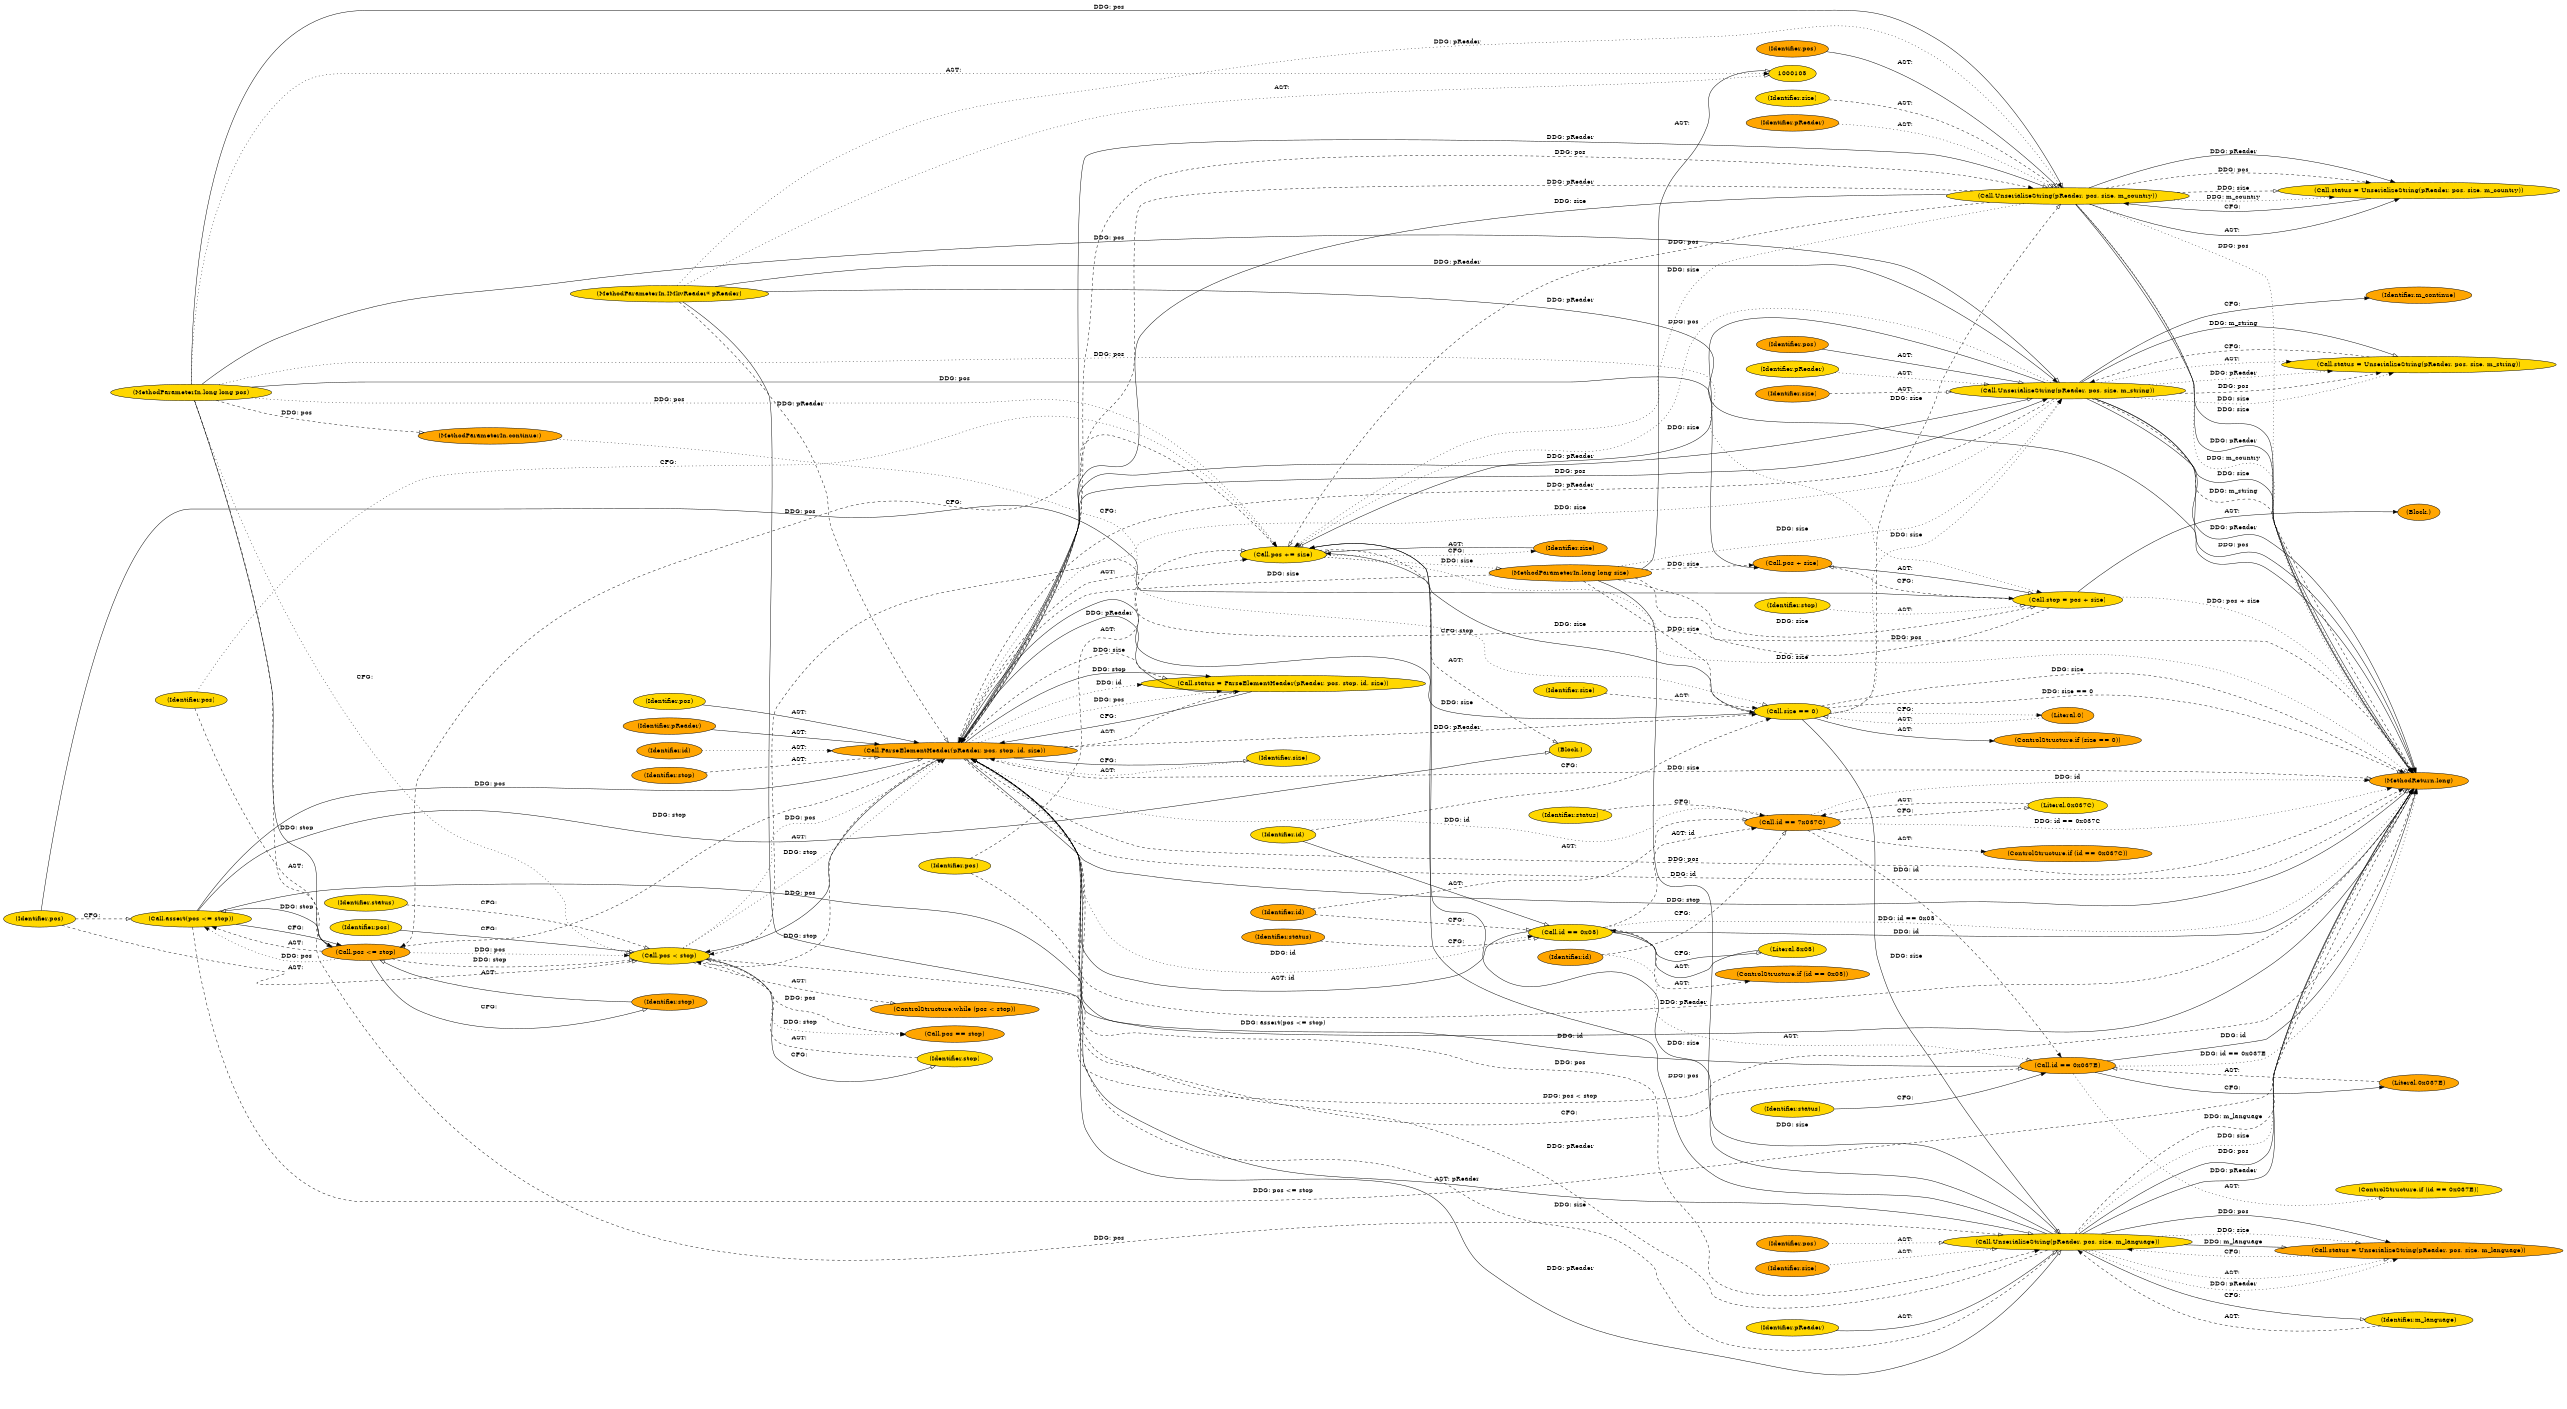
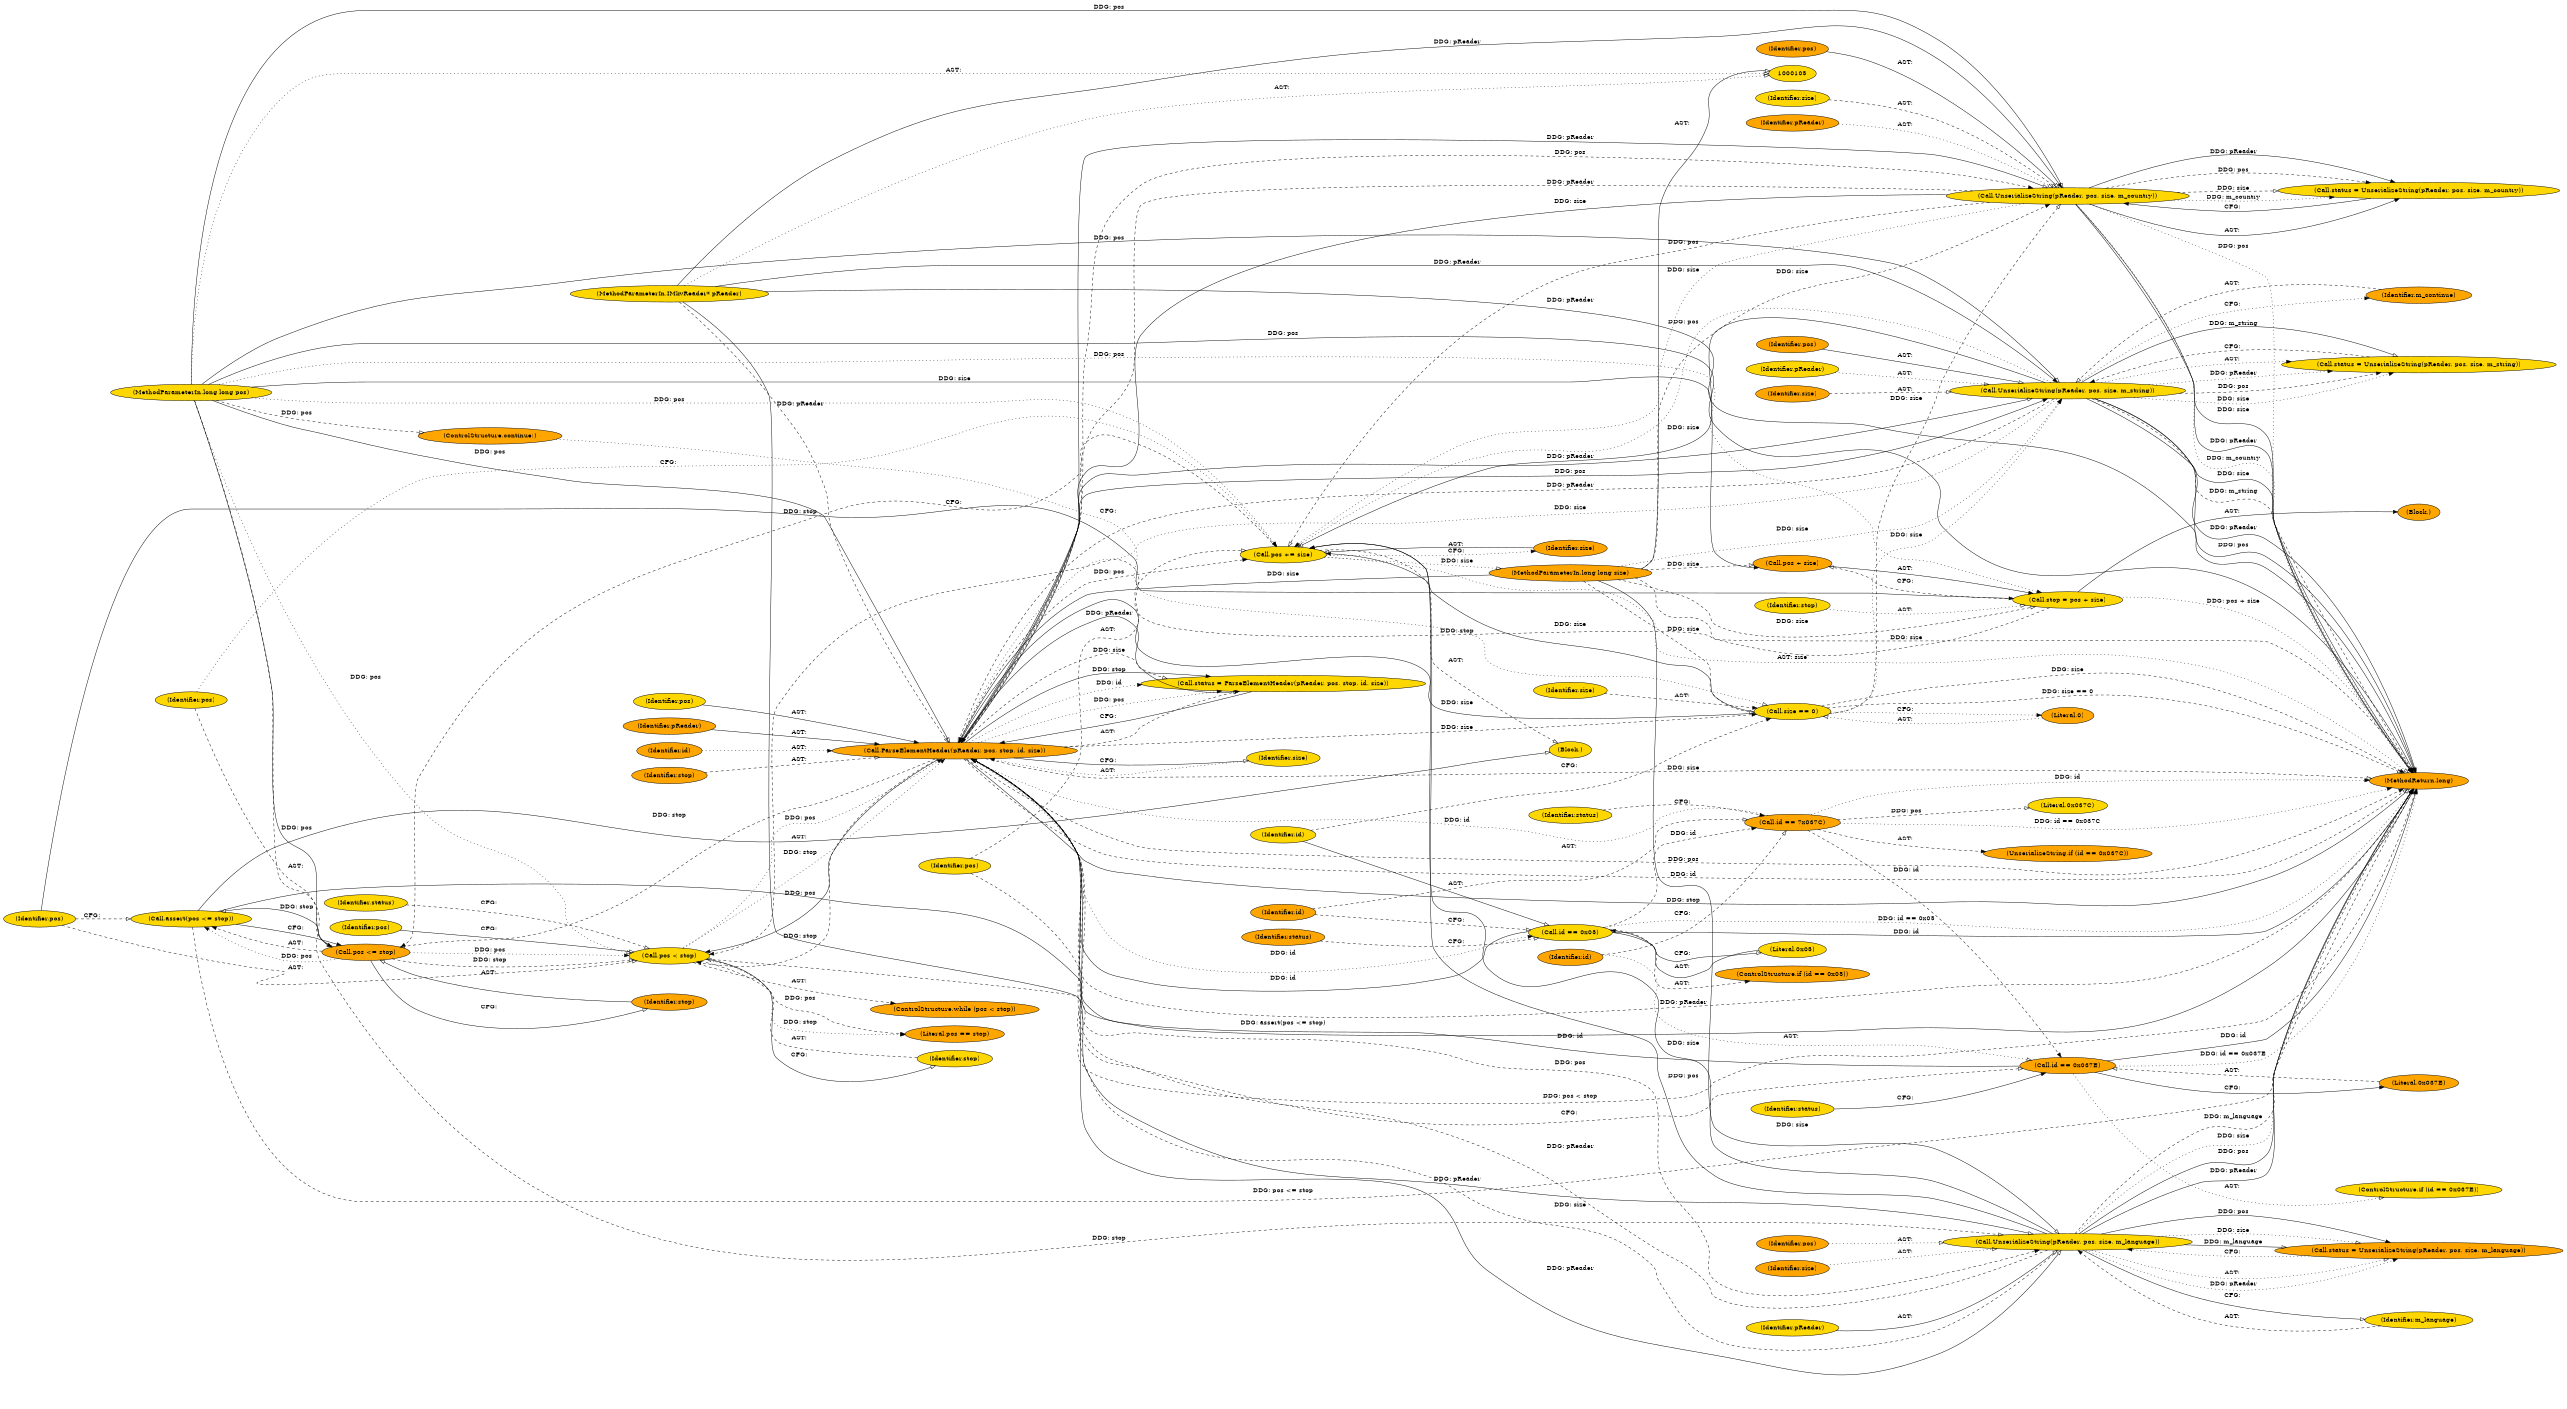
edge "(MethodParameterIn,IMkvReader* pReader)" -> "(Call,UnserializeString(pReader, pos, size, m_country))": style dotted -> solid
edge "(MethodParameterIn,long long pos)" -> "1000105": arrowhead normal -> onormal
edge "(Identifier,m_continue)" -> "(Call,UnserializeString(pReader, pos, size, m_string))": added, label "AST:"
edge "(MethodParameterIn,long long size)" -> "(Call,UnserializeString(pReader, pos, size, m_country))": added, label "DDG: size"
edge "(Call,UnserializeString(pReader, pos, size, m_string))" -> "(Identifier,m_continue)": style solid -> dotted
edge "(MethodParameterIn,long long pos)" -> "(MethodReturn,long)": added, label "DDG: pos"
edge "(MethodParameterIn,long long pos)" -> "(Call,pos + size)": label "DDG: pos" -> "DDG: size"
node "(MethodParameterIn,continue;)": label "(MethodParameterIn,continue;)" -> "(ControlStructure,continue;)"
edge "(Call,pos += size)" -> "(Call,pos <= stop)": label "DDG: pos" -> "DDG: stop"
edge "(MethodParameterIn,long long size)" -> "(Call,pos + size)": arrowhead normal -> onormal
edge "(Call,ParseElementHeader(pReader, pos, stop, id, size))" -> "(Call,pos += size)": label "AST: " -> "DDG: pos"
edge "(Call,pos + size)" -> "(Call,stop = pos + size)": arrowhead onormal -> normal
edge "(MethodParameterIn,long long size)" -> "(Call,ParseElementHeader(pReader, pos, stop, id, size))": style dashed -> solid
edge "(Call,stop = pos + size)" -> "(Call,pos < stop)": label "CFG: stop" -> "DDG: stop"
edge "(MethodParameterIn,long long size)" -> "(MethodReturn,long)": label "DDG: pos" -> "DDG: size"
edge "(MethodParameterIn,long long size)" -> "(Call,size == 0)": arrowhead normal -> onormal
edge "(Call,pos += size)" -> "(MethodReturn,long)": label "DDG: size" -> "AST: size"
edge "(MethodParameterIn,long long pos)" -> "(Call,pos < stop)": label "CFG: " -> "DDG: pos"
edge "(Call,ParseElementHeader(pReader, pos, stop, id, size))" -> "(Call,size == 0)": label "DDG: pReader" -> "DDG: size"
node "(ControlStructure,if (size == 0))": removed
edge "(Call,assert(pos <= stop))" -> "(Call,ParseElementHeader(pReader, pos, stop, id, size))": now "(MethodParameterIn,long long pos)" -> "(Call,ParseElementHeader(pReader, pos, stop, id, size))"
edge "(Literal,0x037C)" -> "(Call,id == 7x037C)": removed, label "AST:"
edge "(Call,id == 7x037C)" -> "(Literal,0x037C)": label "CFG: " -> "DDG: pos"
edge "(MethodParameterIn,long long pos)" -> "(Call,pos <= stop)": label "DDG: stop" -> "DDG: pos"
edge "(Call,id == 0x05)" -> "(Call,id == 7x037C)": label "AST: id" -> "DDG: id"
node "(ControlStructure,if (id == 0x037C))": label "(ControlStructure,if (id == 0x037C))" -> "(UnserializeString,if (id == 0x037C))"
node "(Literal,8x05)": label "(Literal,8x05)" -> "(Literal,0x05)"
edge "(Call,id == 0x05)" -> "(Call,ParseElementHeader(pReader, pos, stop, id, size))": label "AST: id" -> "DDG: id"
edge "(Call,pos < stop)" -> "(ControlStructure,while (pos < stop))": arrowhead onormal -> normal
edge "(Call,size == 0)" -> "(Call,UnserializeString(pReader, pos, size, m_language))": removed, label "DDG: size"
node "(Call,pos == stop)": label "(Call,pos == stop)" -> "(Literal,pos == stop)"
edge "(MethodParameterIn,IMkvReader* pReader)" -> "(Call,UnserializeString(pReader, pos, size, m_language))": label "AST: pReader" -> "DDG: pReader"
edge "(MethodParameterIn,long long pos)" -> "(Call,UnserializeString(pReader, pos, size, m_language))": label "DDG: pos" -> "DDG: stop"
